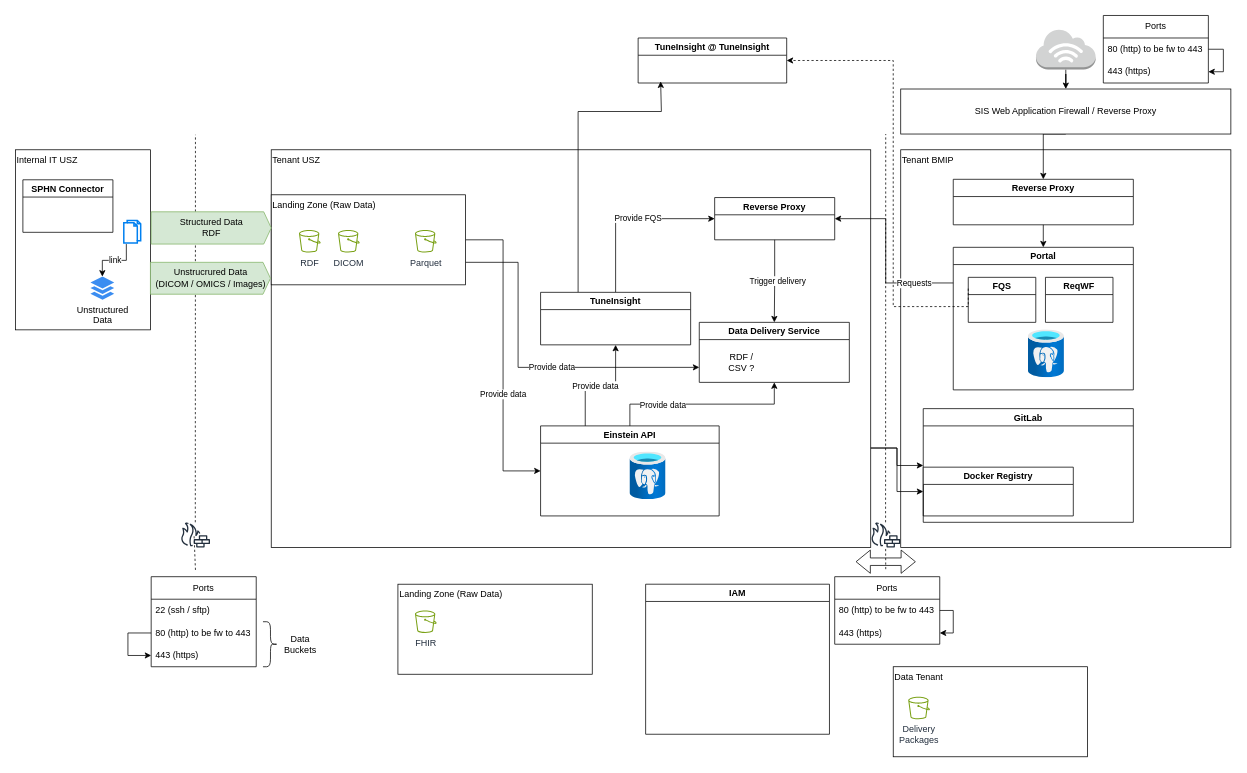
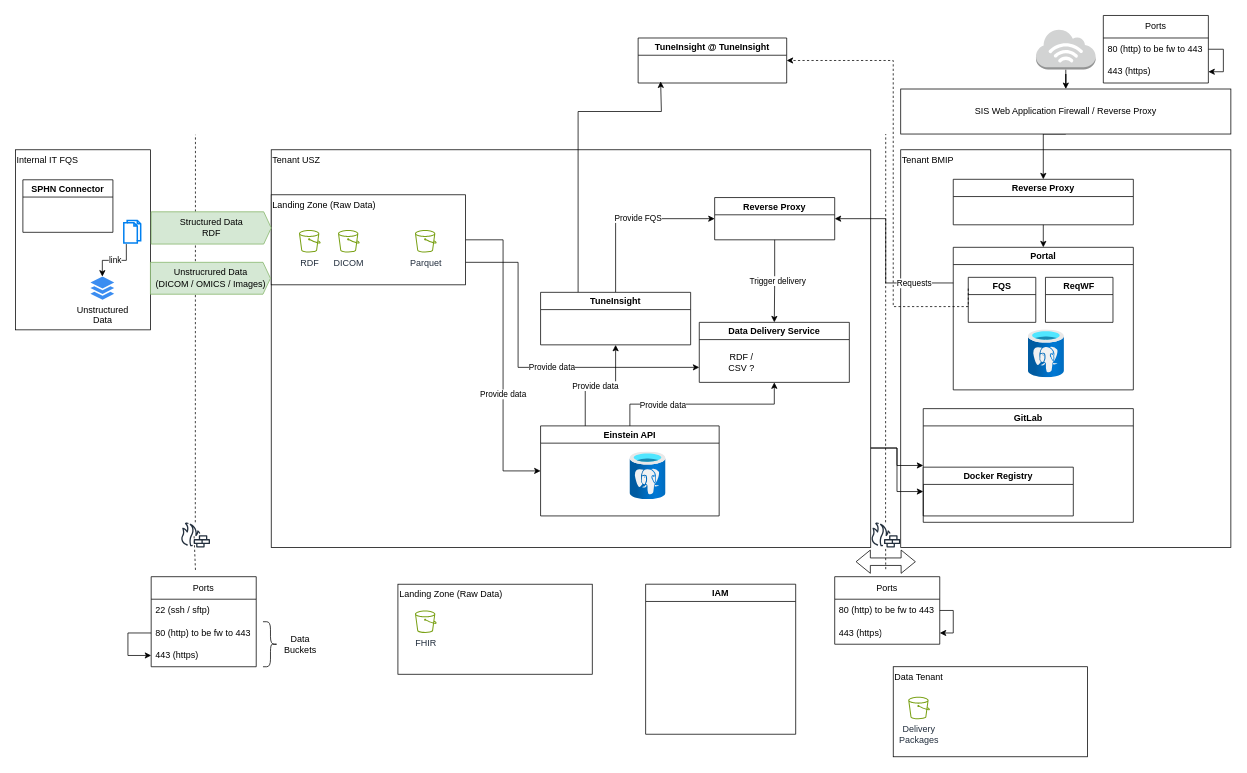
node "Internal IT USZ": label "Internal IT USZ" -> "Internal IT FQS"
node "IAM": size 184x150 -> 150x150
